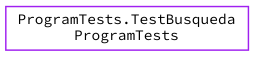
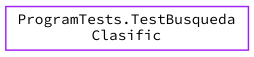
node "ProgramTests.TestBusqueda ProgramTests": label "ProgramTests.TestBusqueda ProgramTests" -> "ProgramTests.TestBusqueda Clasific"
